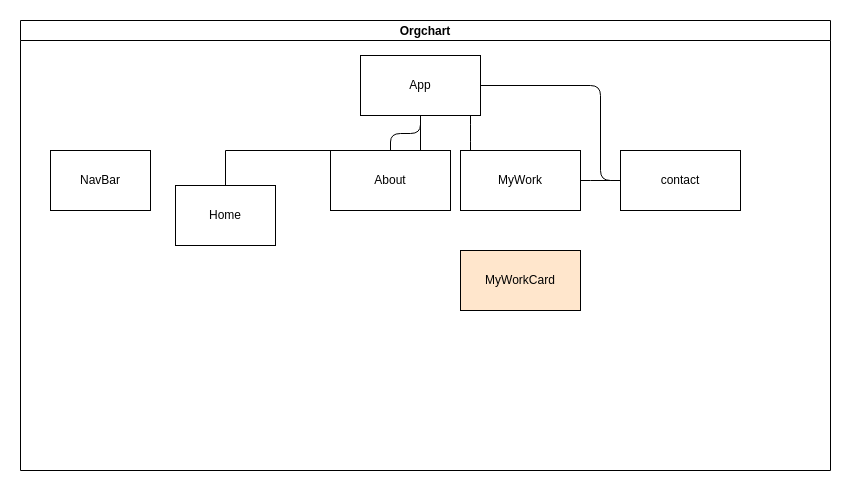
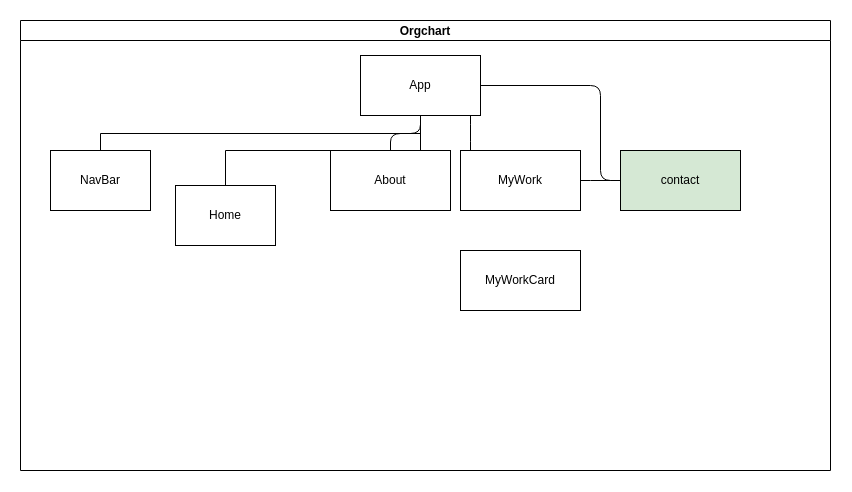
edge "App" -- "NavBar": added
node "contact": fillcolor #ffffff -> #d5e8d4
node "MyWorkCard": fillcolor #ffe6cc -> #ffffff
